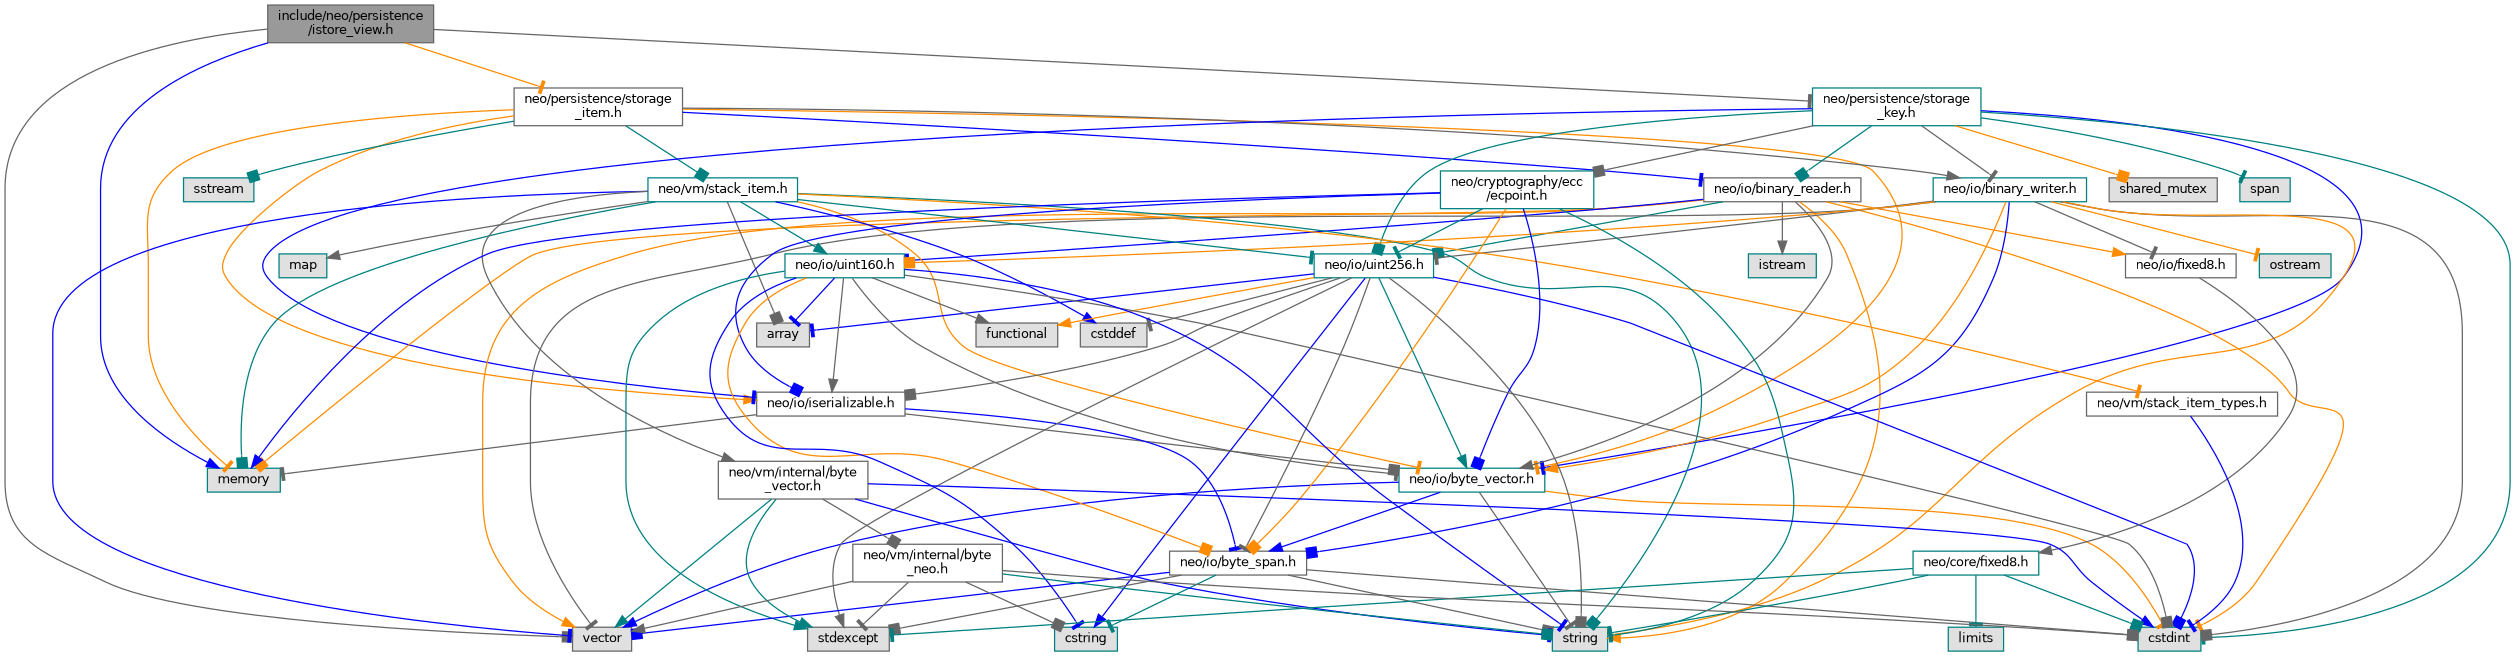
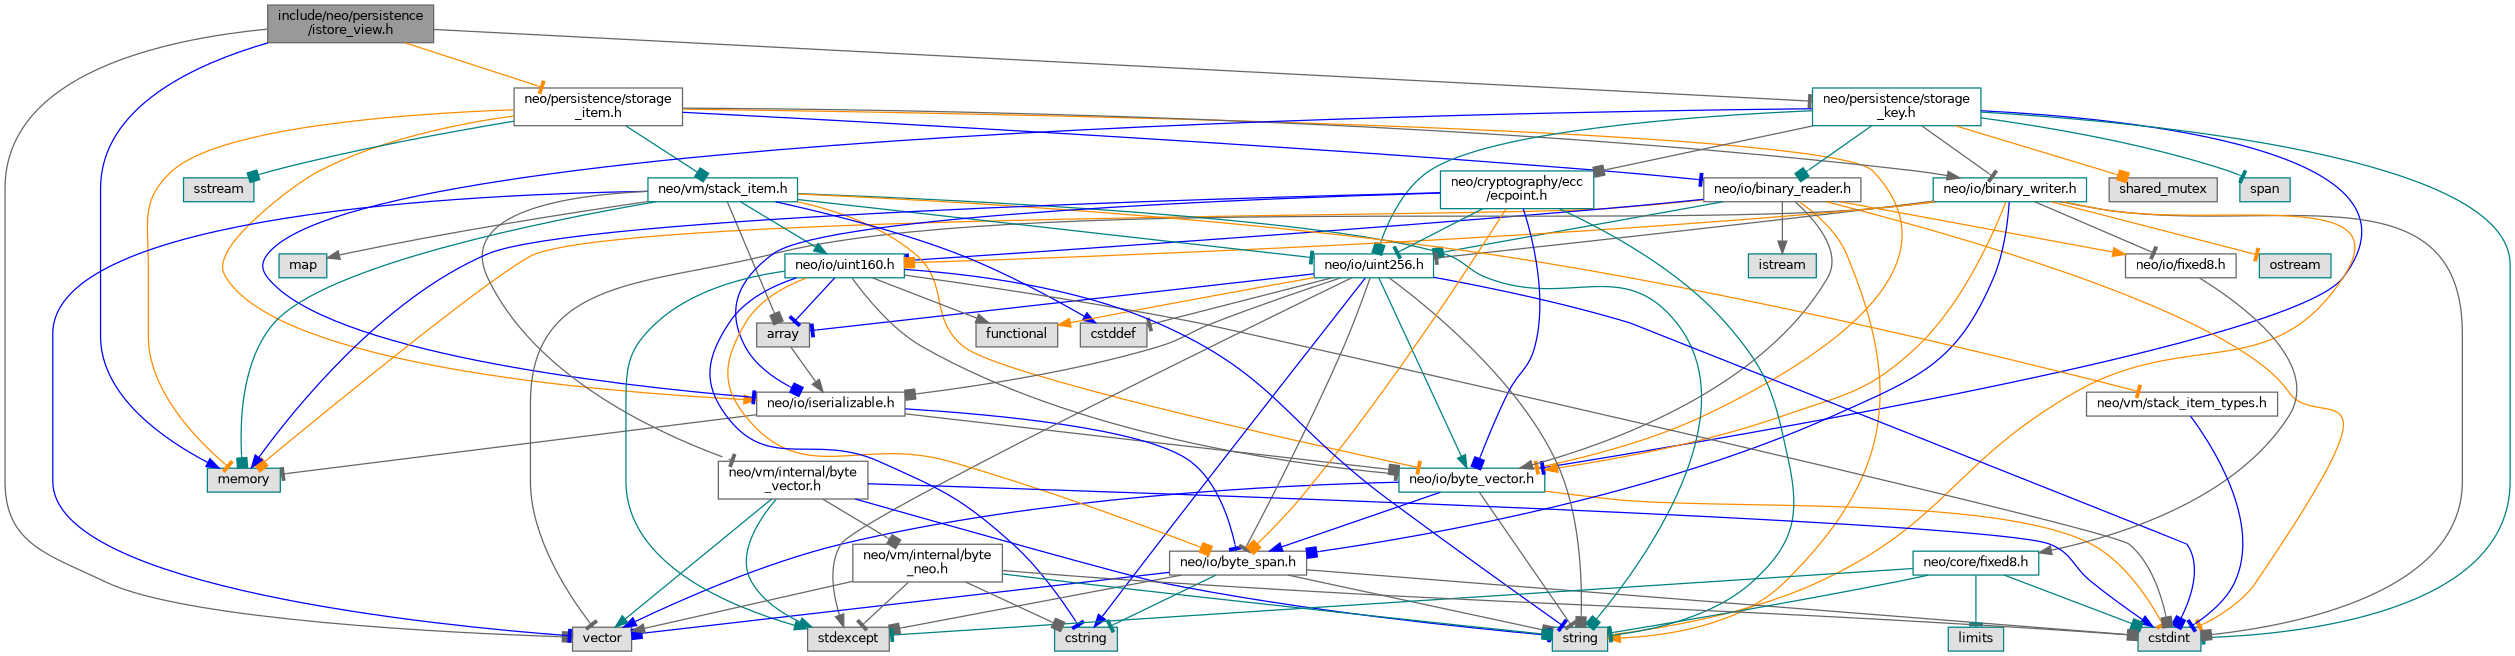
edge "neo/io/binary_reader.h" -> "vector": removed
edge "neo/vm/stack_item.h" -> "neo/vm/internal/byte _vector.h": arrowhead normal -> tee
edge "neo/io/uint160.h" -> "neo/io/iserializable.h": now "array" -> "neo/io/iserializable.h"
